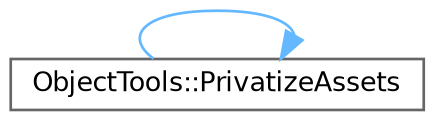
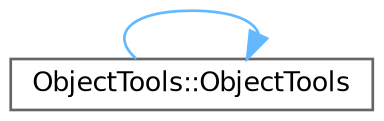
node "ObjectTools::PrivatizeAssets": label "ObjectTools::PrivatizeAssets" -> "ObjectTools::ObjectTools"
